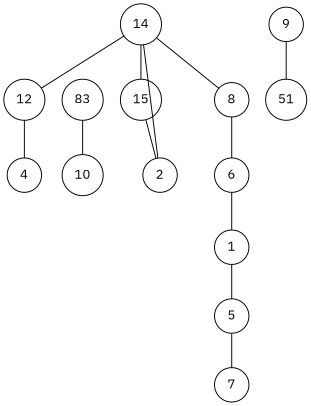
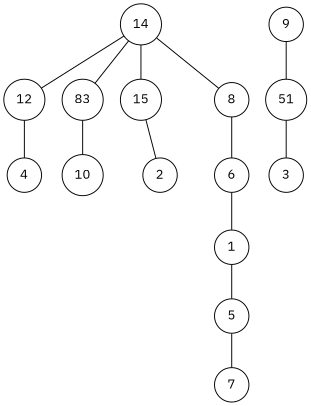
edge "14" -- "2": now "14" -- "83"
node "3": added
